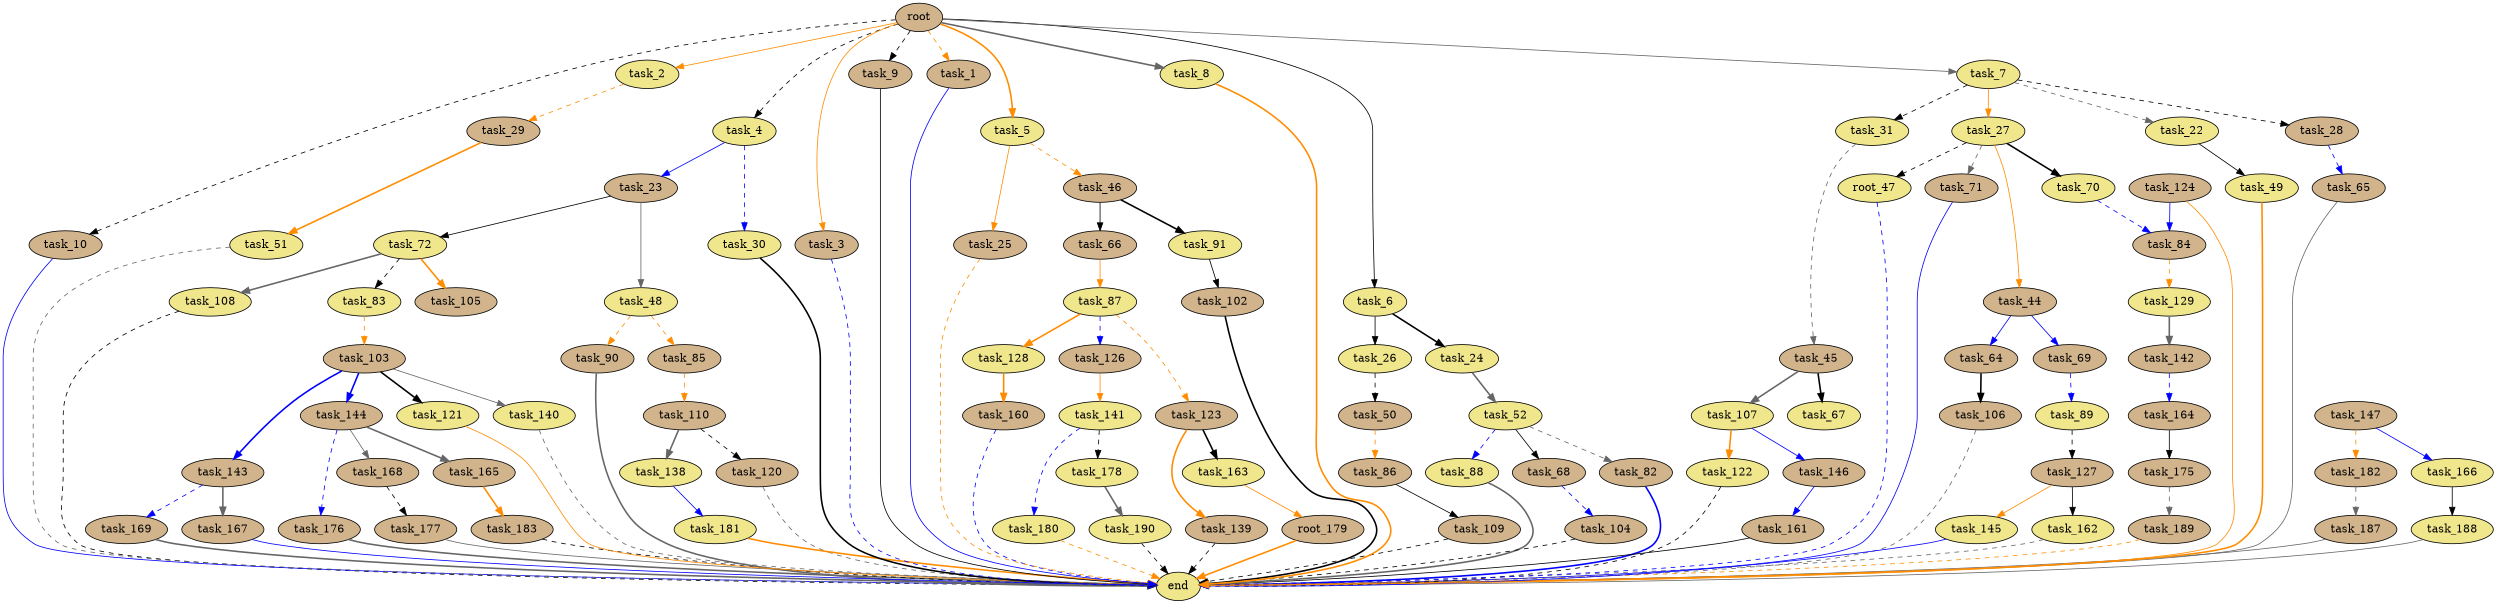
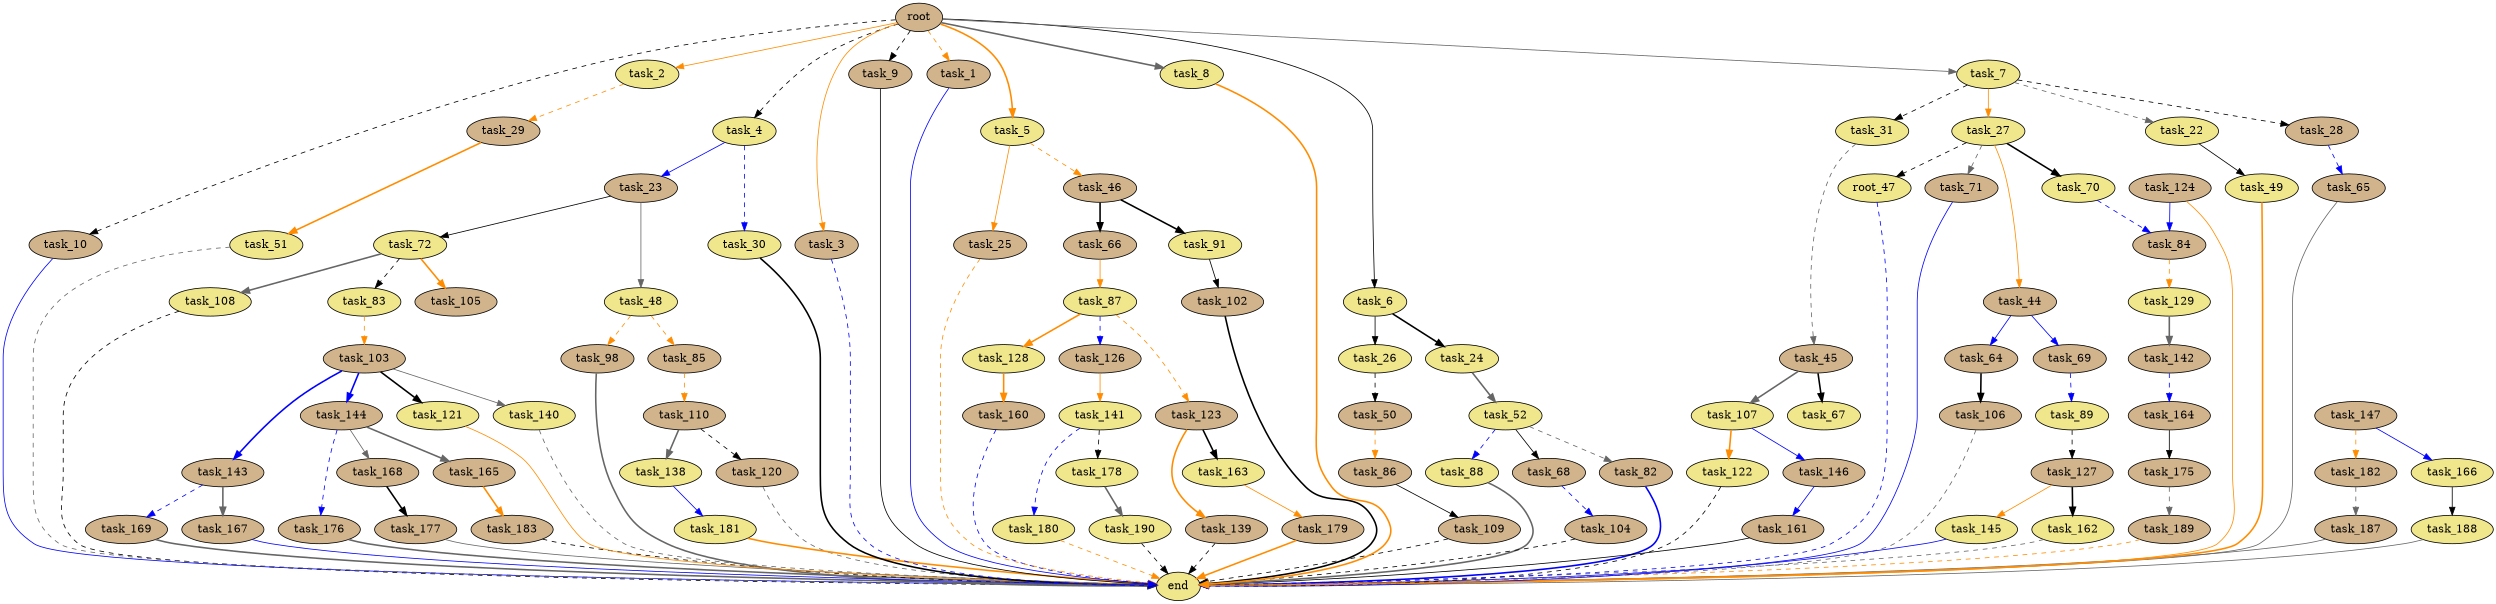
edge "task_46" -> "task_66": style solid -> bold
node "task_90": label "task_90" -> "task_98"
edge "task_127" -> "task_162": style solid -> bold
edge "task_168" -> "task_177": style dashed -> bold
node "root_179": label "root_179" -> "task_179"
